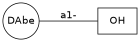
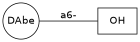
edge "DAbe" -- "OH": label "a1-" -> "a6-"
